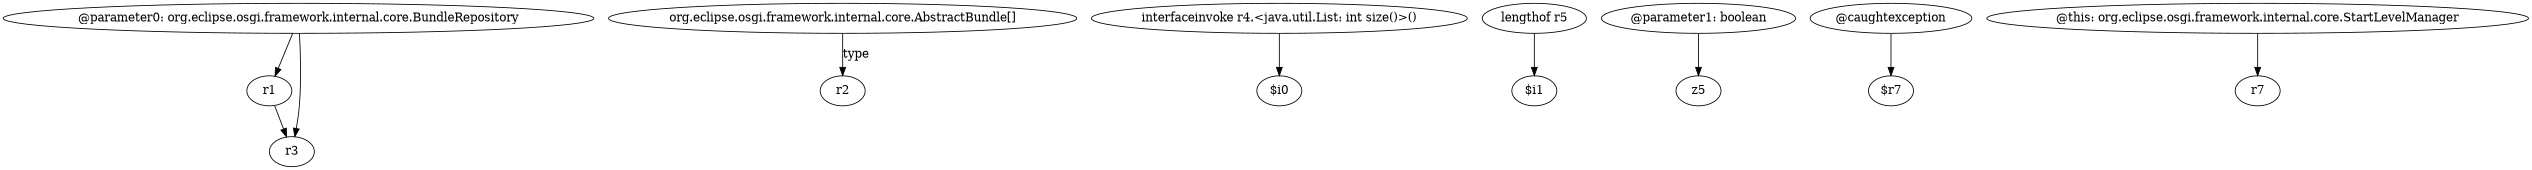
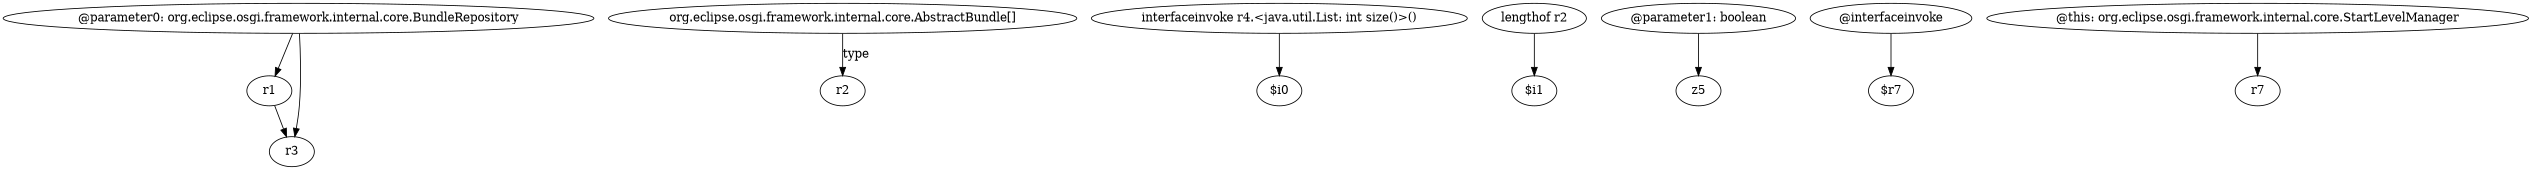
node "lengthof r5": label "lengthof r5" -> "lengthof r2"
node "@caughtexception": label "@caughtexception" -> "@interfaceinvoke"
